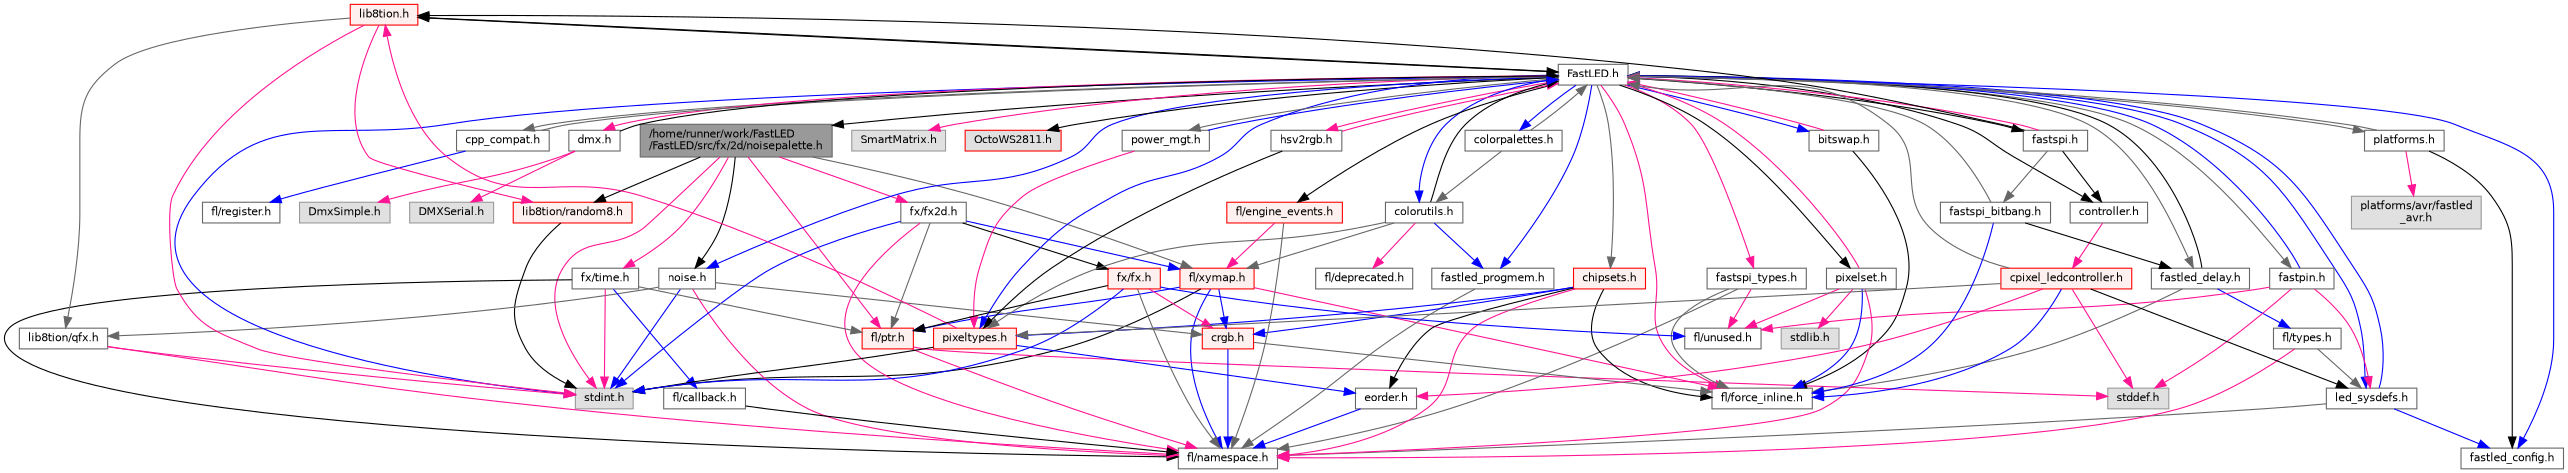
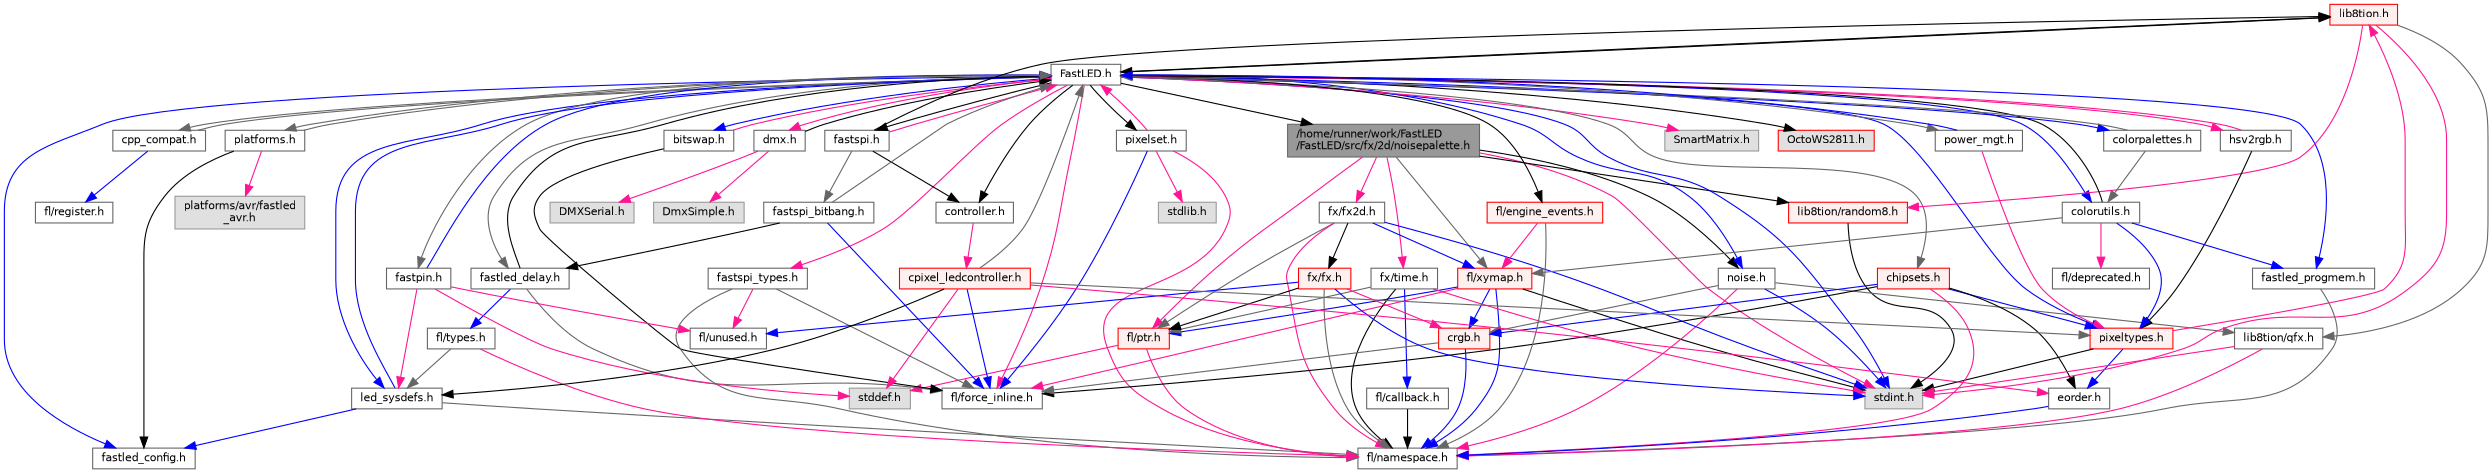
edge "colorutils.h" -> "pixeltypes.h": color gray40 -> blue
edge "pixelset.h" -> "fl/unused.h": removed
